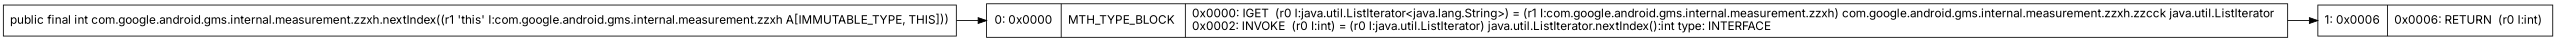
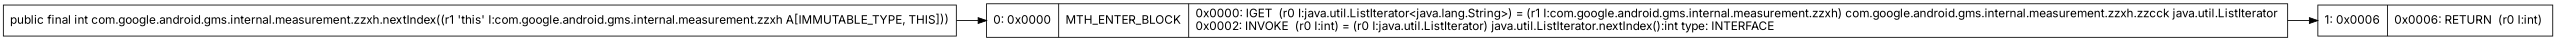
node "0: 0x0000": text "MTH_TYPE_BLOCK" -> "MTH_ENTER_BLOCK"
